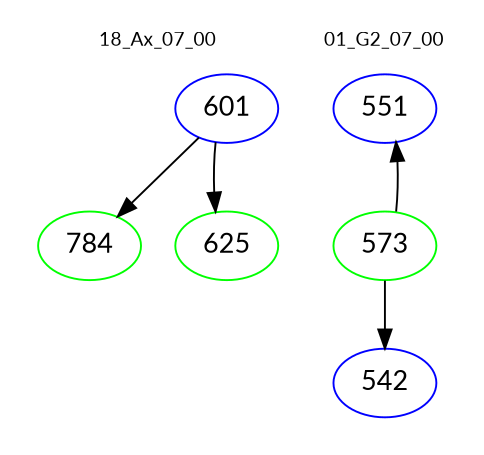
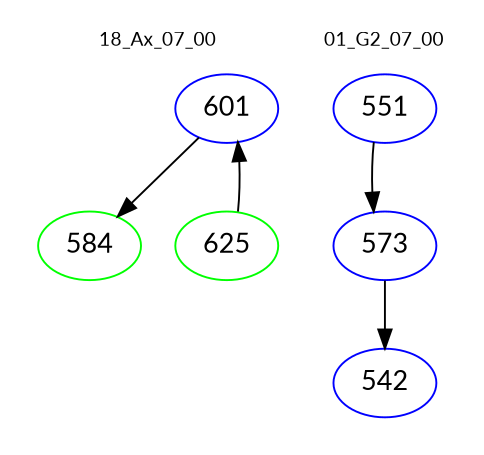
edge "601" -> "625": reversed
edge "573" -> "551": reversed
node "784": label "784" -> "584"
node "573": color green -> blue
